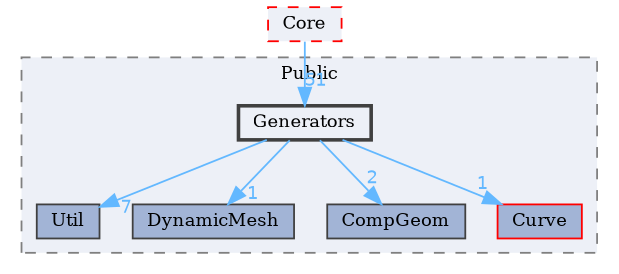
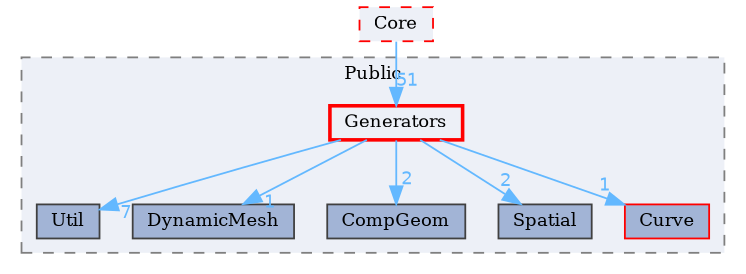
node "Generators": color grey25 -> red
node "Spatial": added
